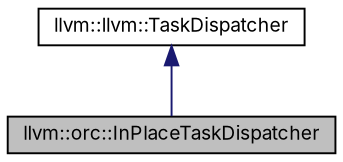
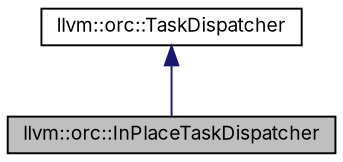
node "llvm::llvm::TaskDispatcher": label "llvm::llvm::TaskDispatcher" -> "llvm::orc::TaskDispatcher"
